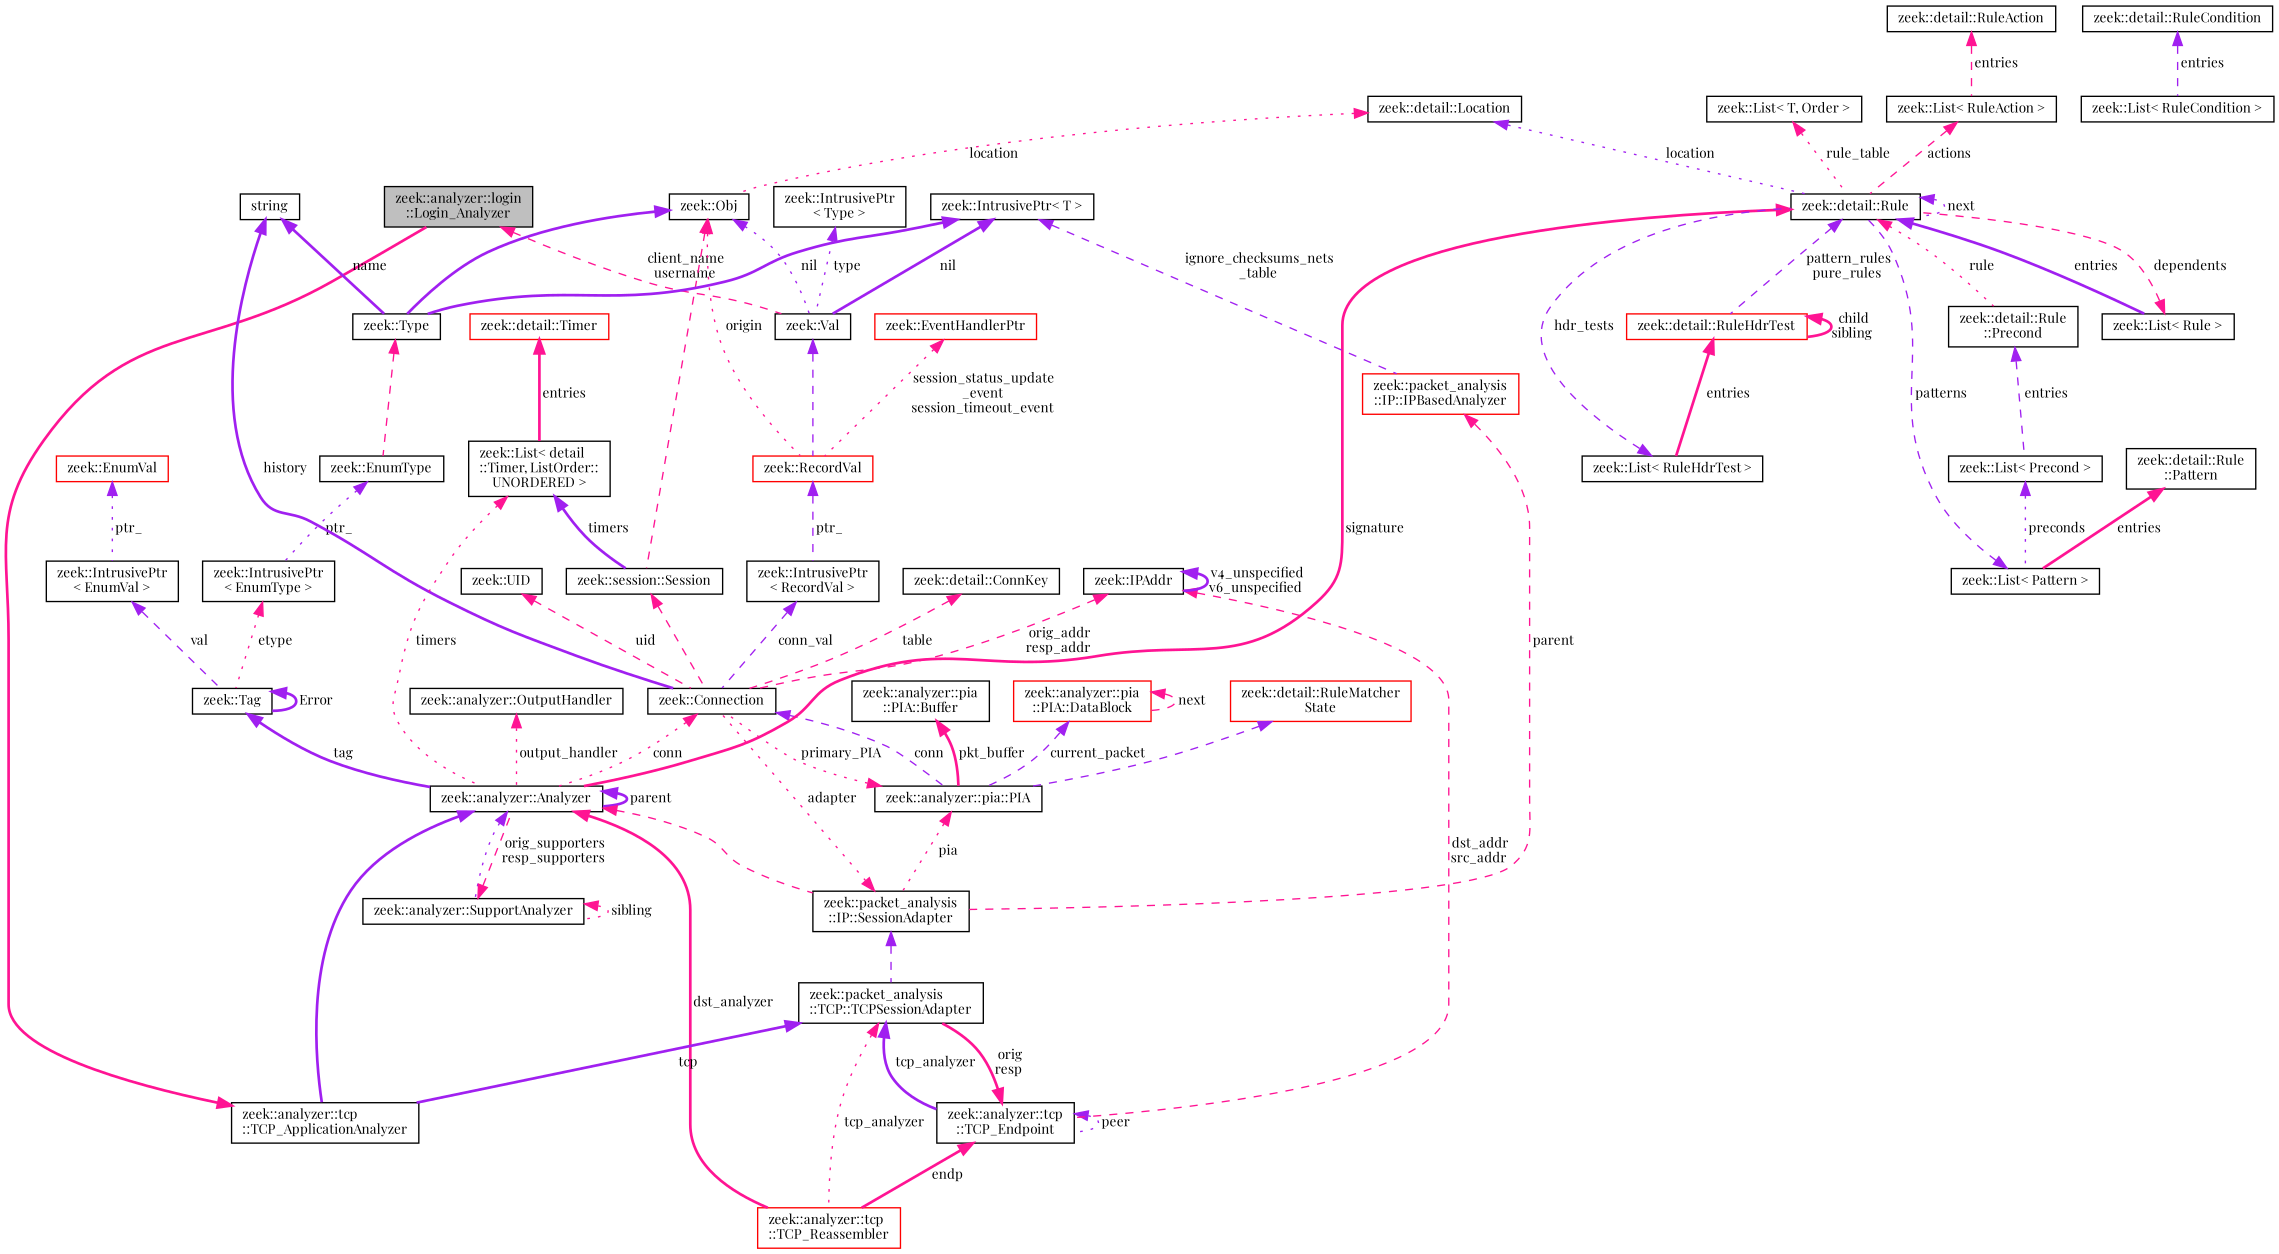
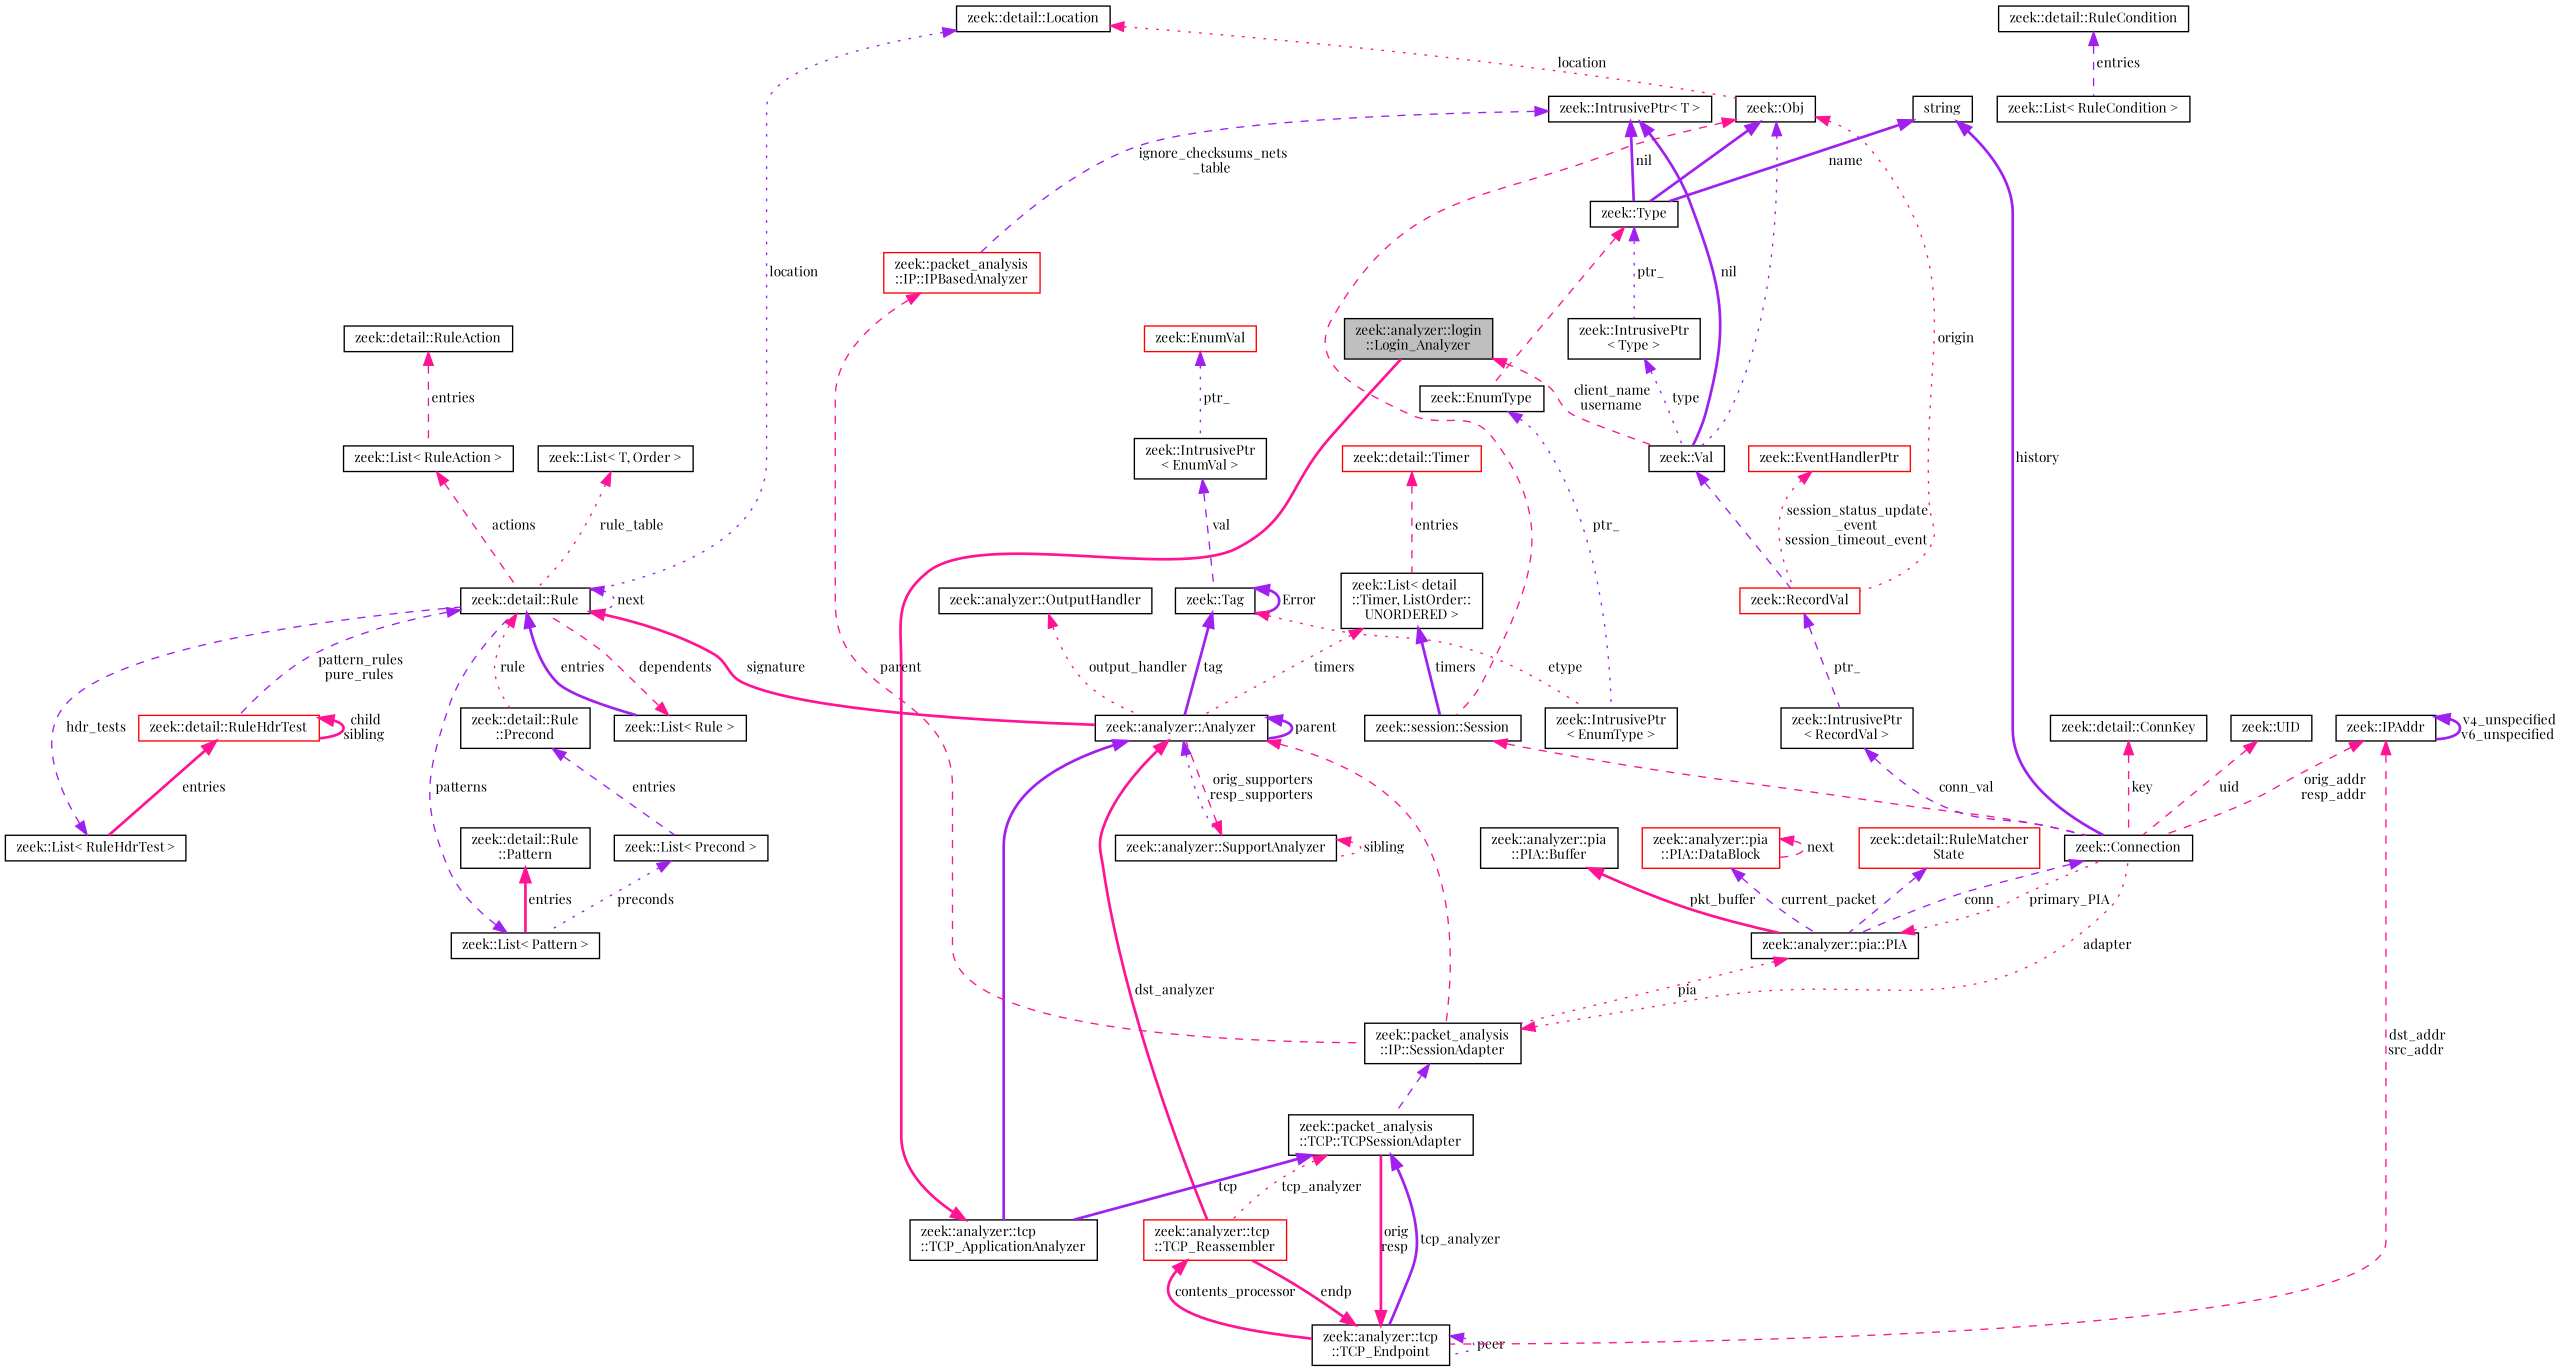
edge "zeek::IntrusivePtr < Type >" -> "zeek::Type": added, label "ptr_"
edge "zeek::List< detail ::Timer, ListOrder:: UNORDERED >" -> "zeek::detail::Timer": style bold -> dashed
edge "zeek::Connection" -> "zeek::detail::ConnKey": label " table" -> " key"
edge "zeek::Tag" -> "zeek::IntrusivePtr < EnumType >": reversed
edge "zeek::analyzer::Analyzer" -> "zeek::Connection": removed, label "conn"
edge "zeek::analyzer::tcp ::TCP_Endpoint" -> "zeek::analyzer::tcp ::TCP_Reassembler": added, label "contents_processor"
